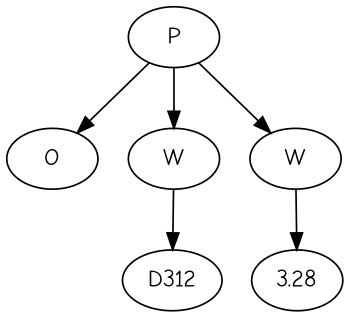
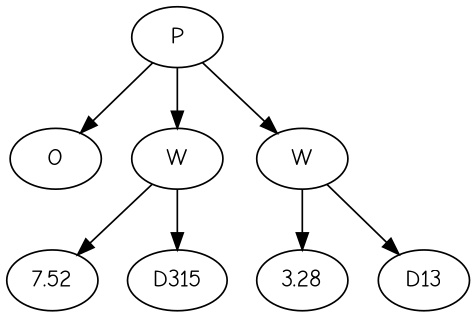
node "7.52": added
node "D312": label "D312" -> "D315"
node "D13": added
